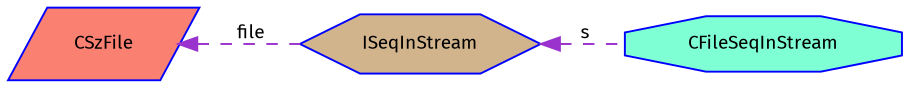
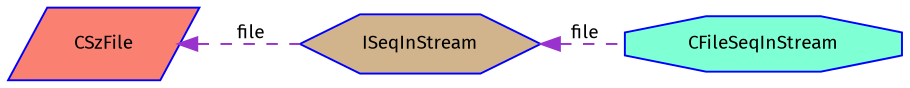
edge "CFileSeqInStream" -> "ISeqInStream": label " s" -> " file"
